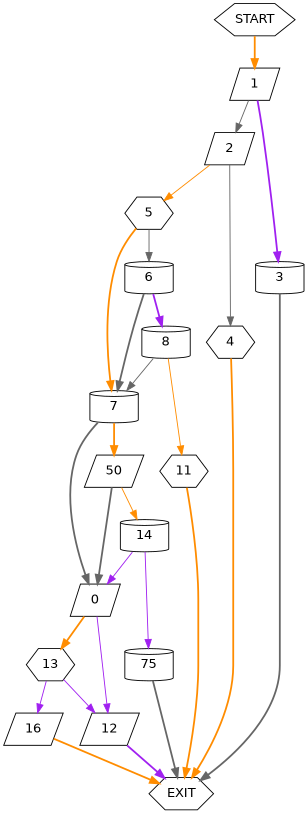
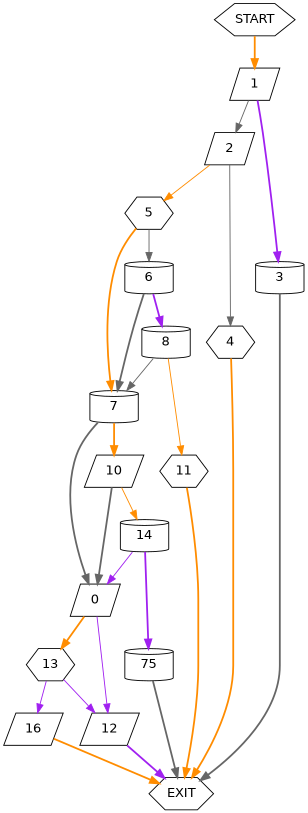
node "50": label "50" -> "10"
edge "14" -> "75": style solid -> bold
